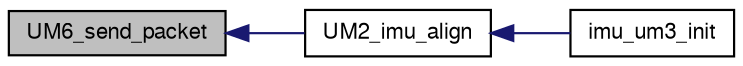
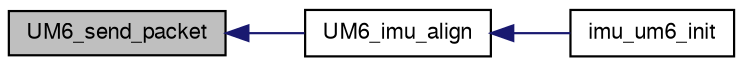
node "UM2_imu_align": label "UM2_imu_align" -> "UM6_imu_align"
node "imu_um3_init": label "imu_um3_init" -> "imu_um6_init"
